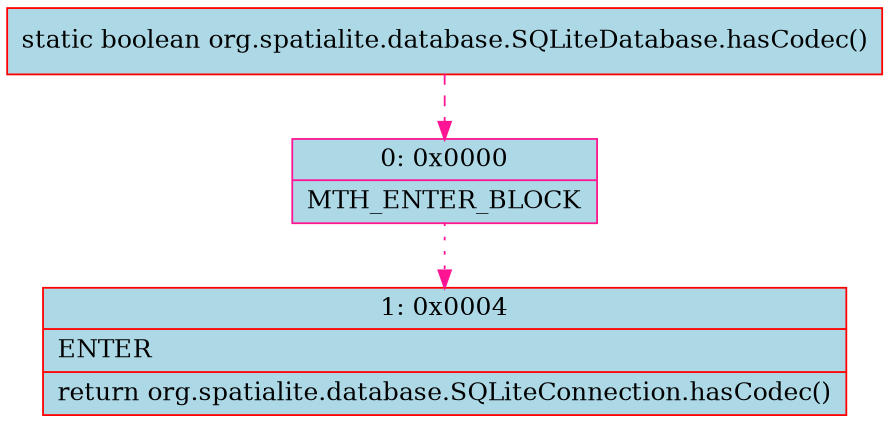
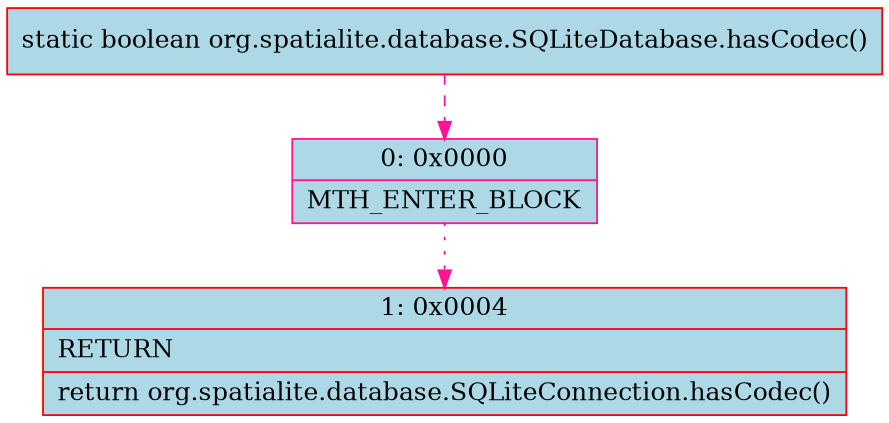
node "1: 0x0004": text "ENTER" -> "RETURN"
